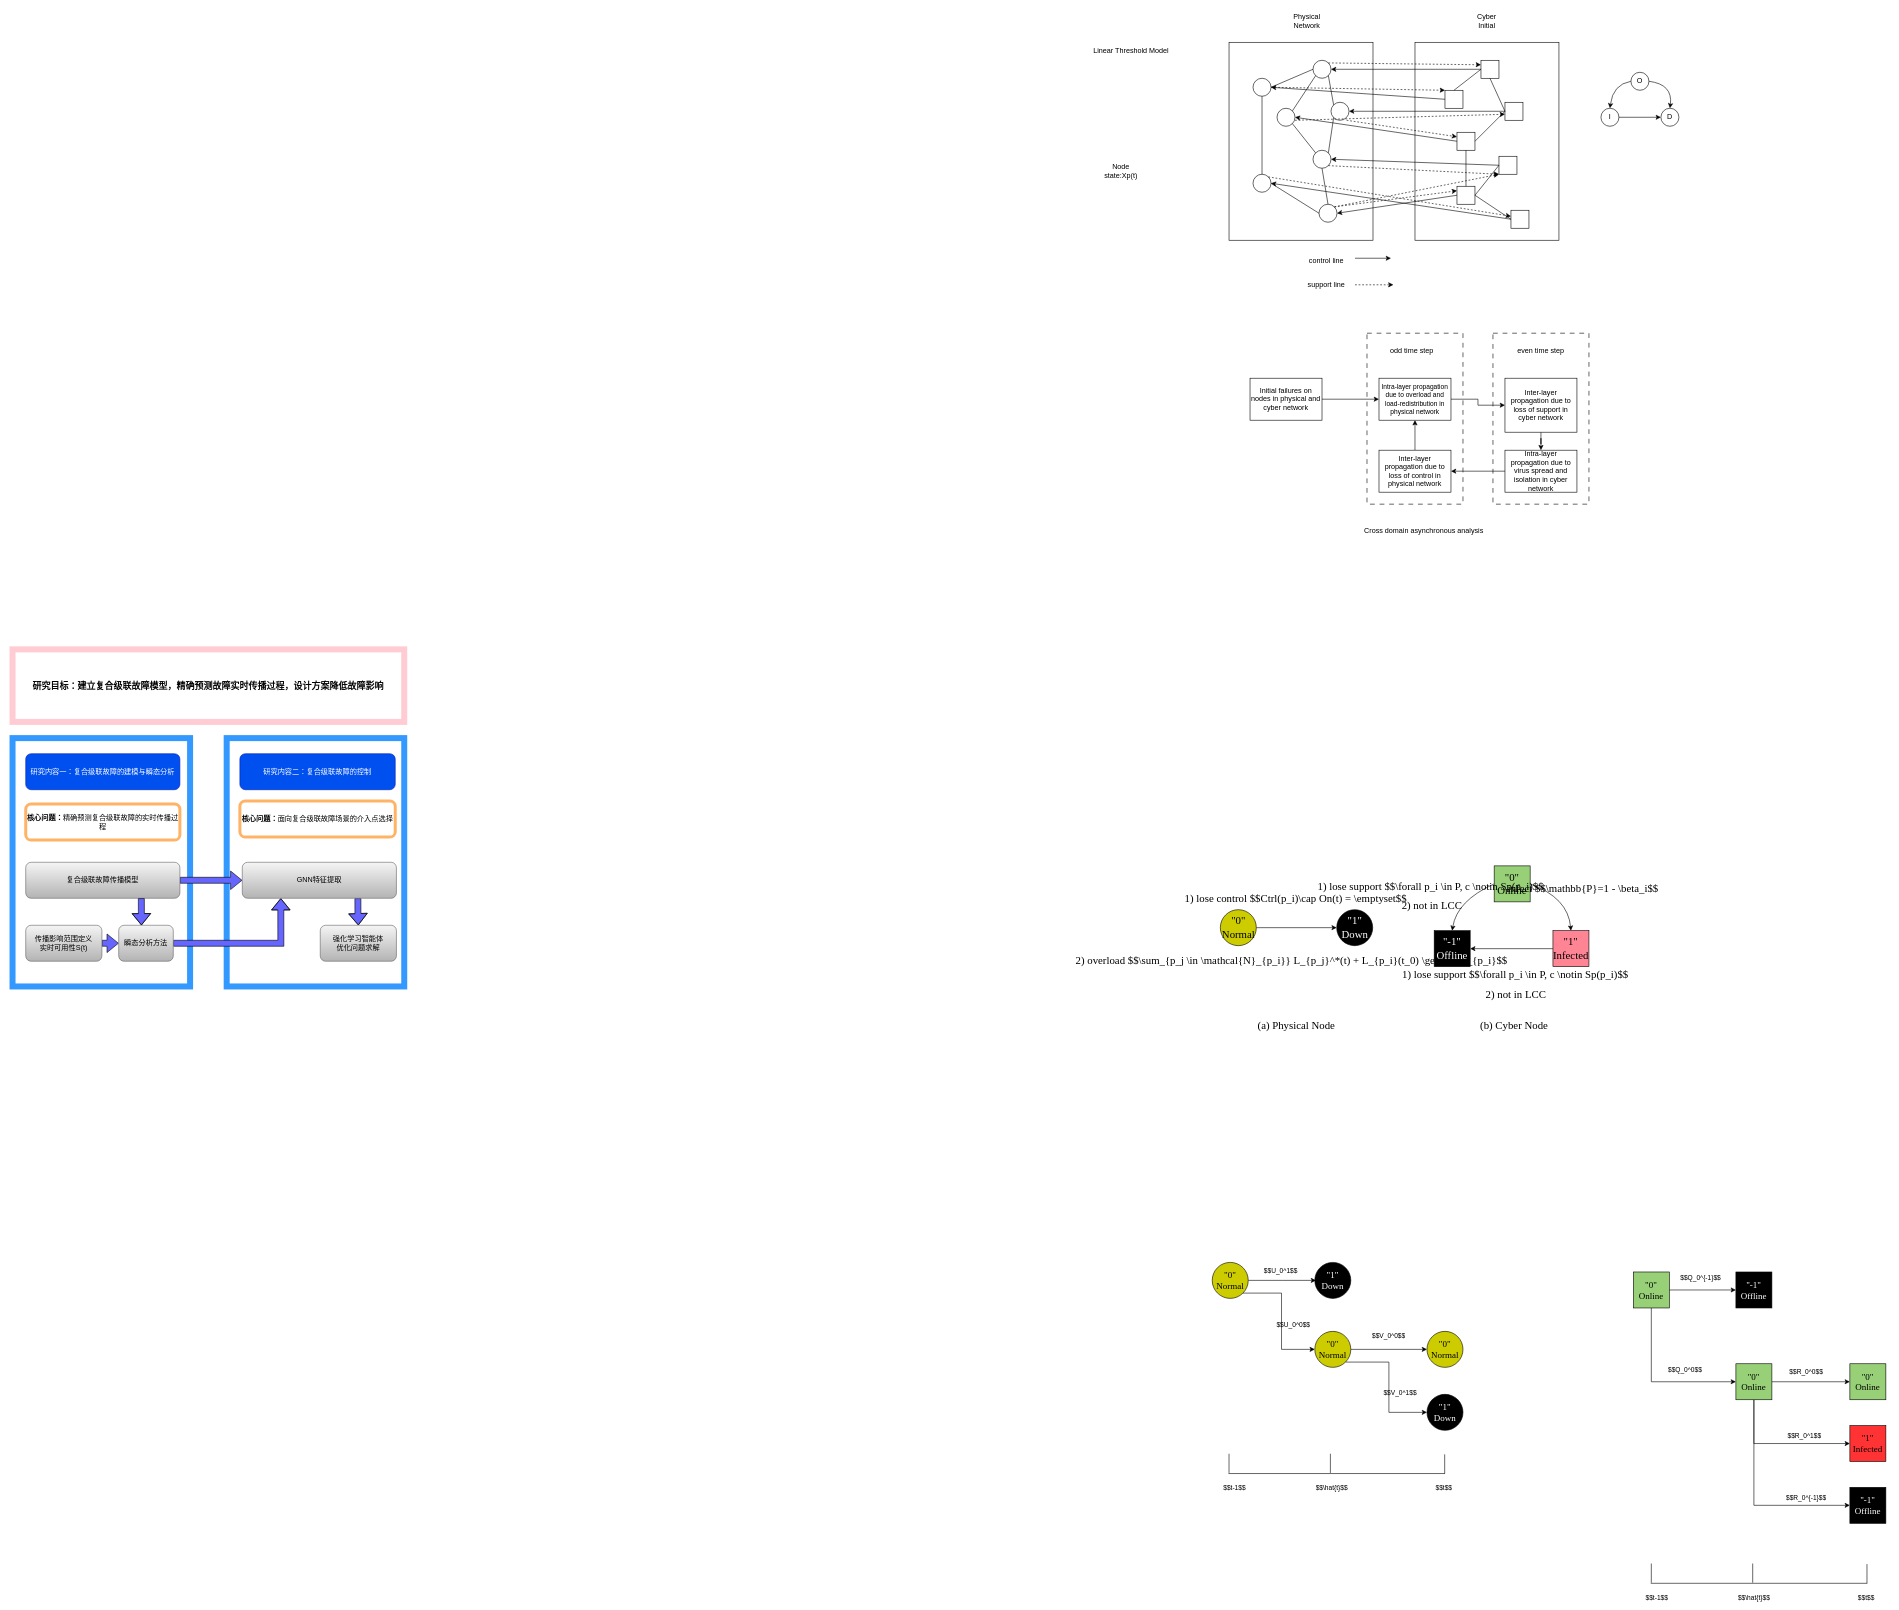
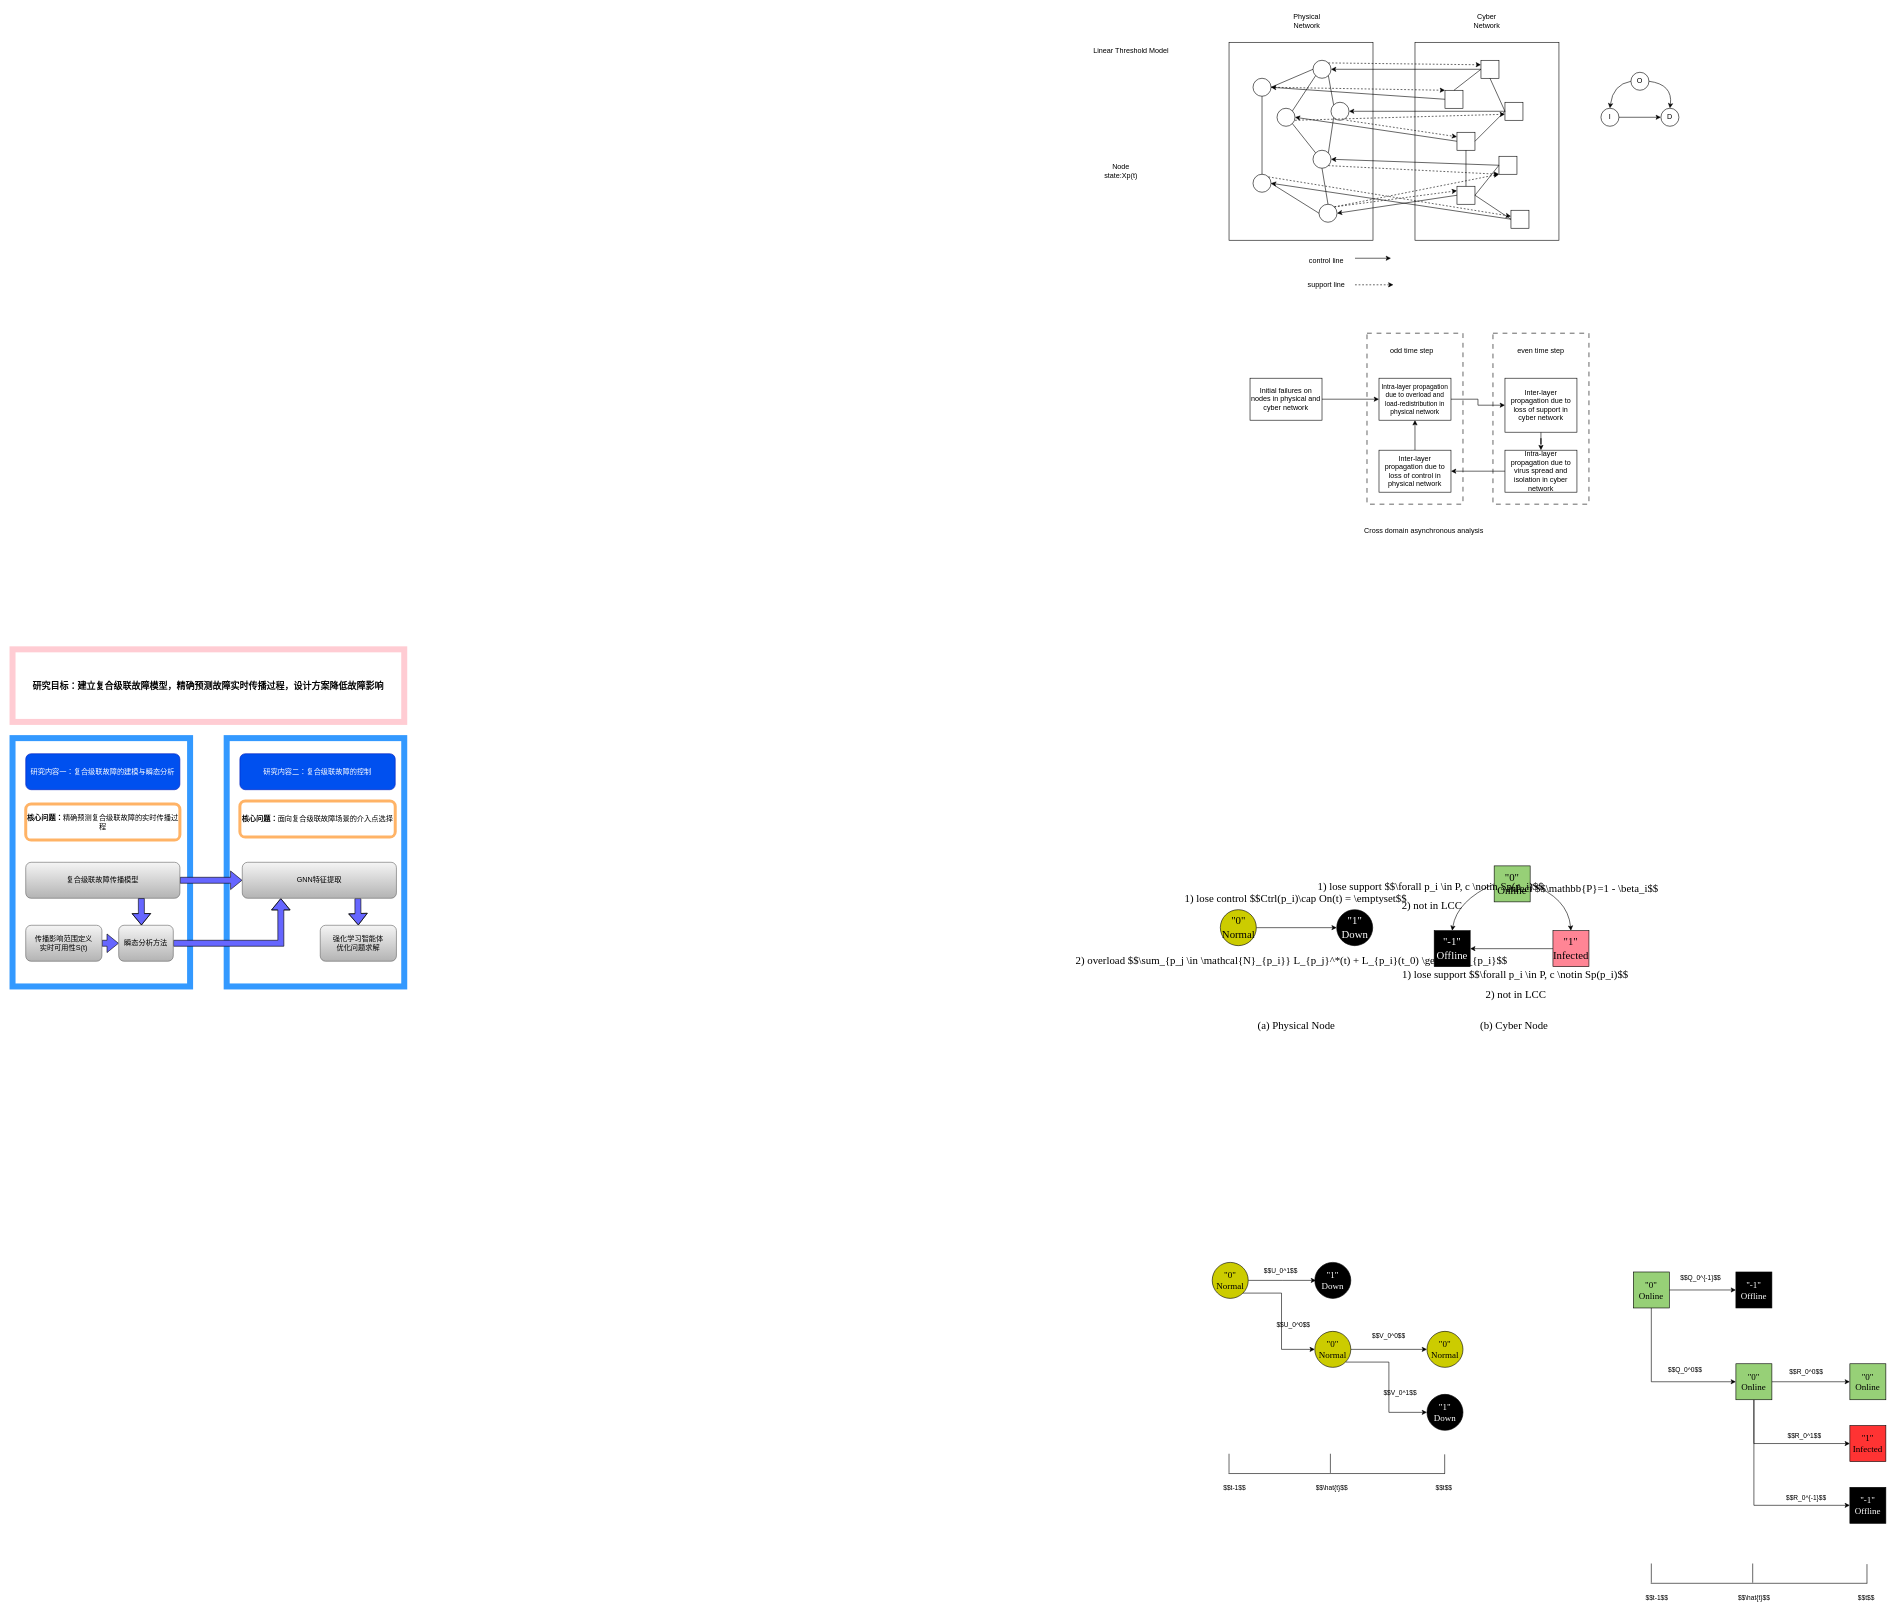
node "Cyber Initial": label "Cyber Initial" -> "Cyber Network"
